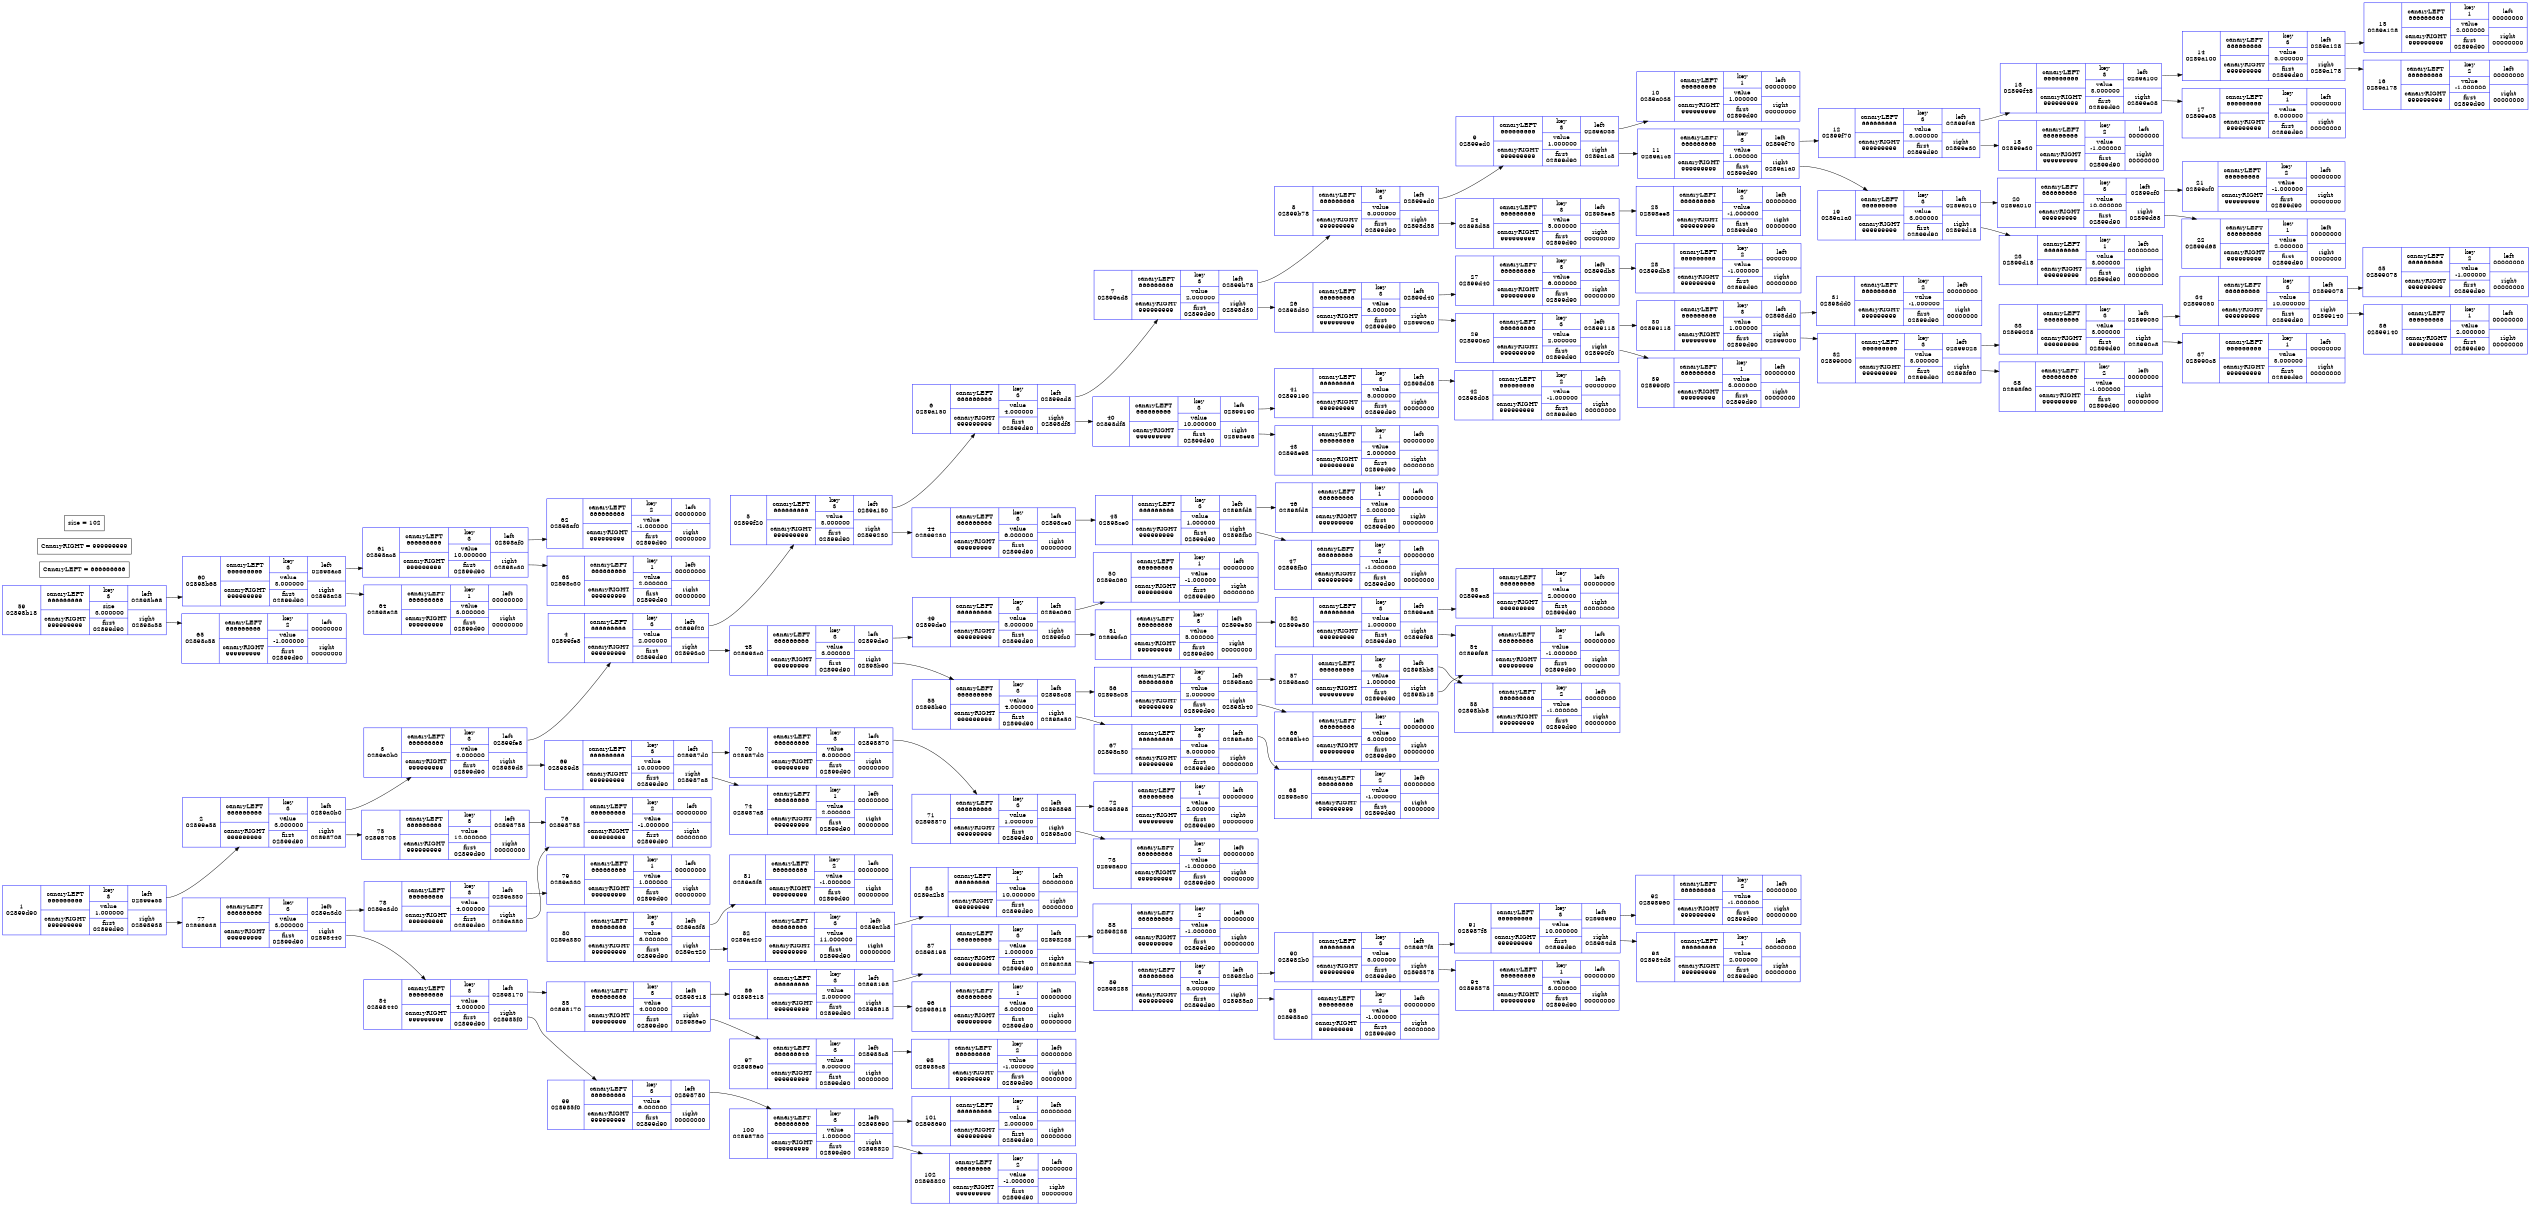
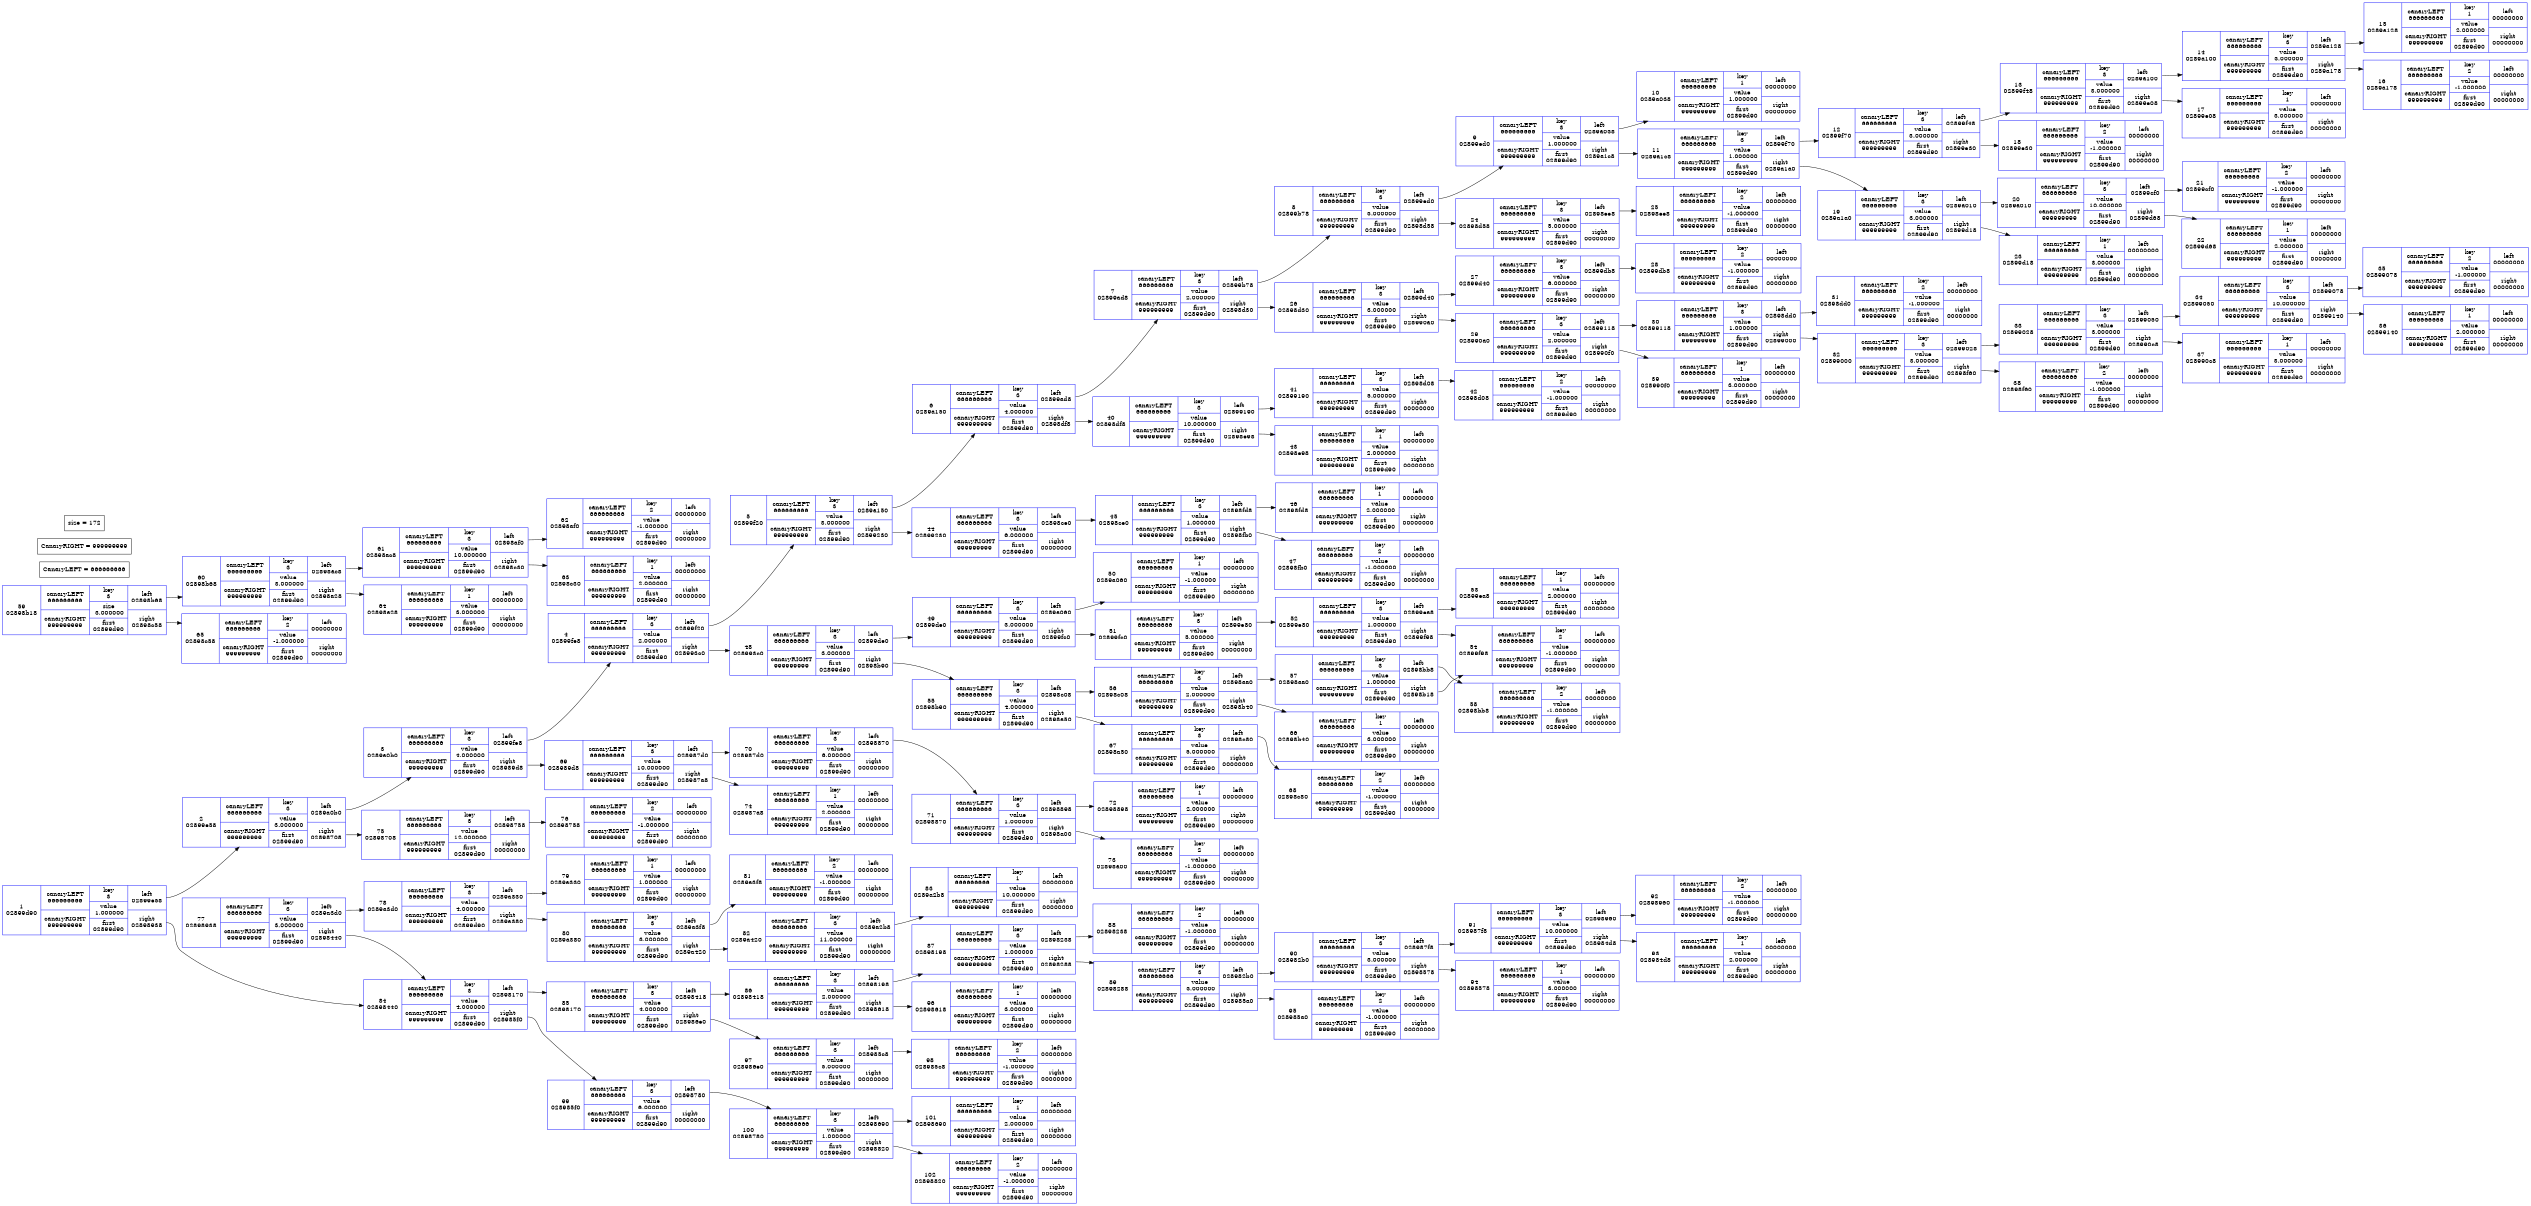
node "size = 102": label "size = 102" -> "size = 172"
edge "78" -> "76": now "78" -> "80"
edge "1" -> "77": now "1" -> "84"
node "97": text "666666646" -> "666666666"
